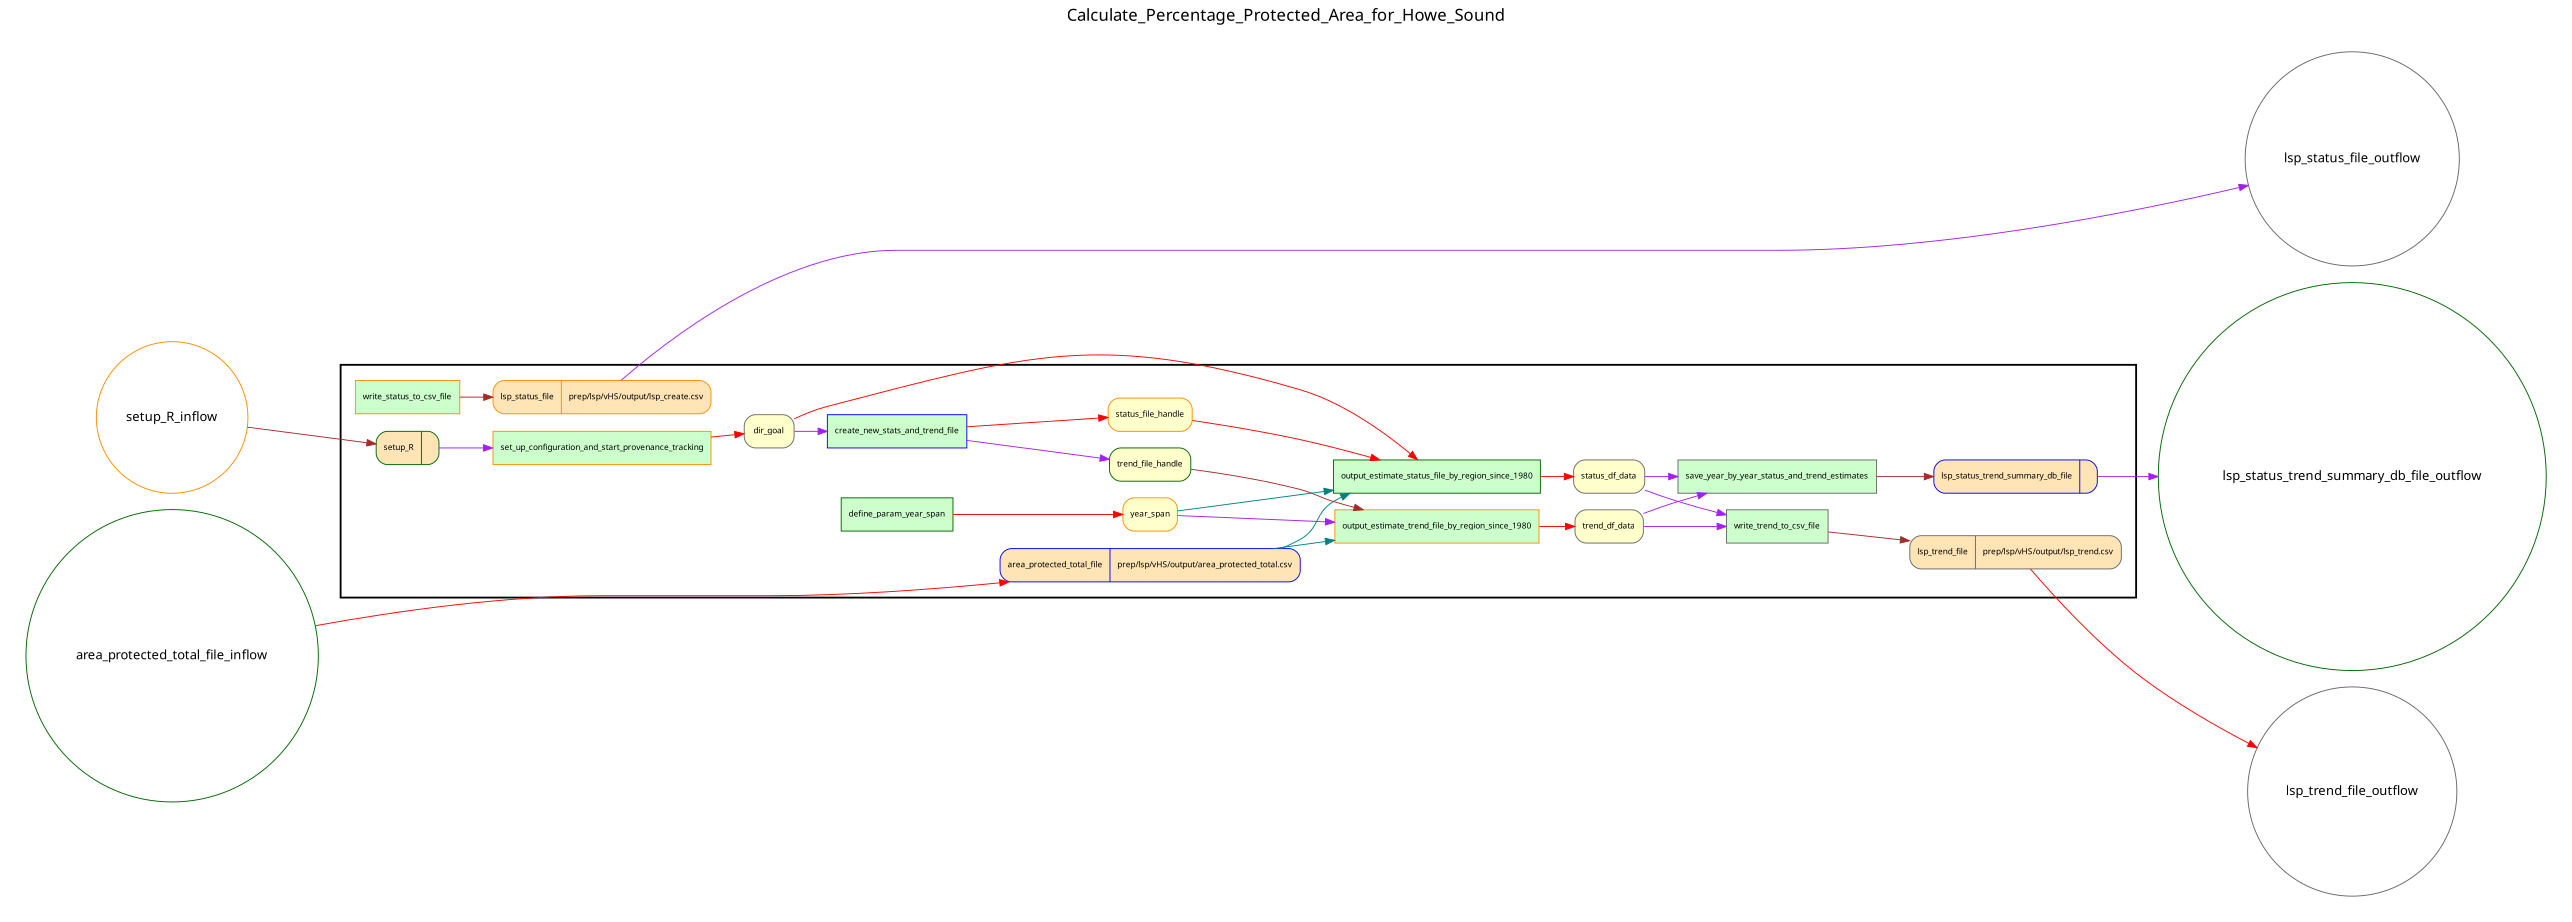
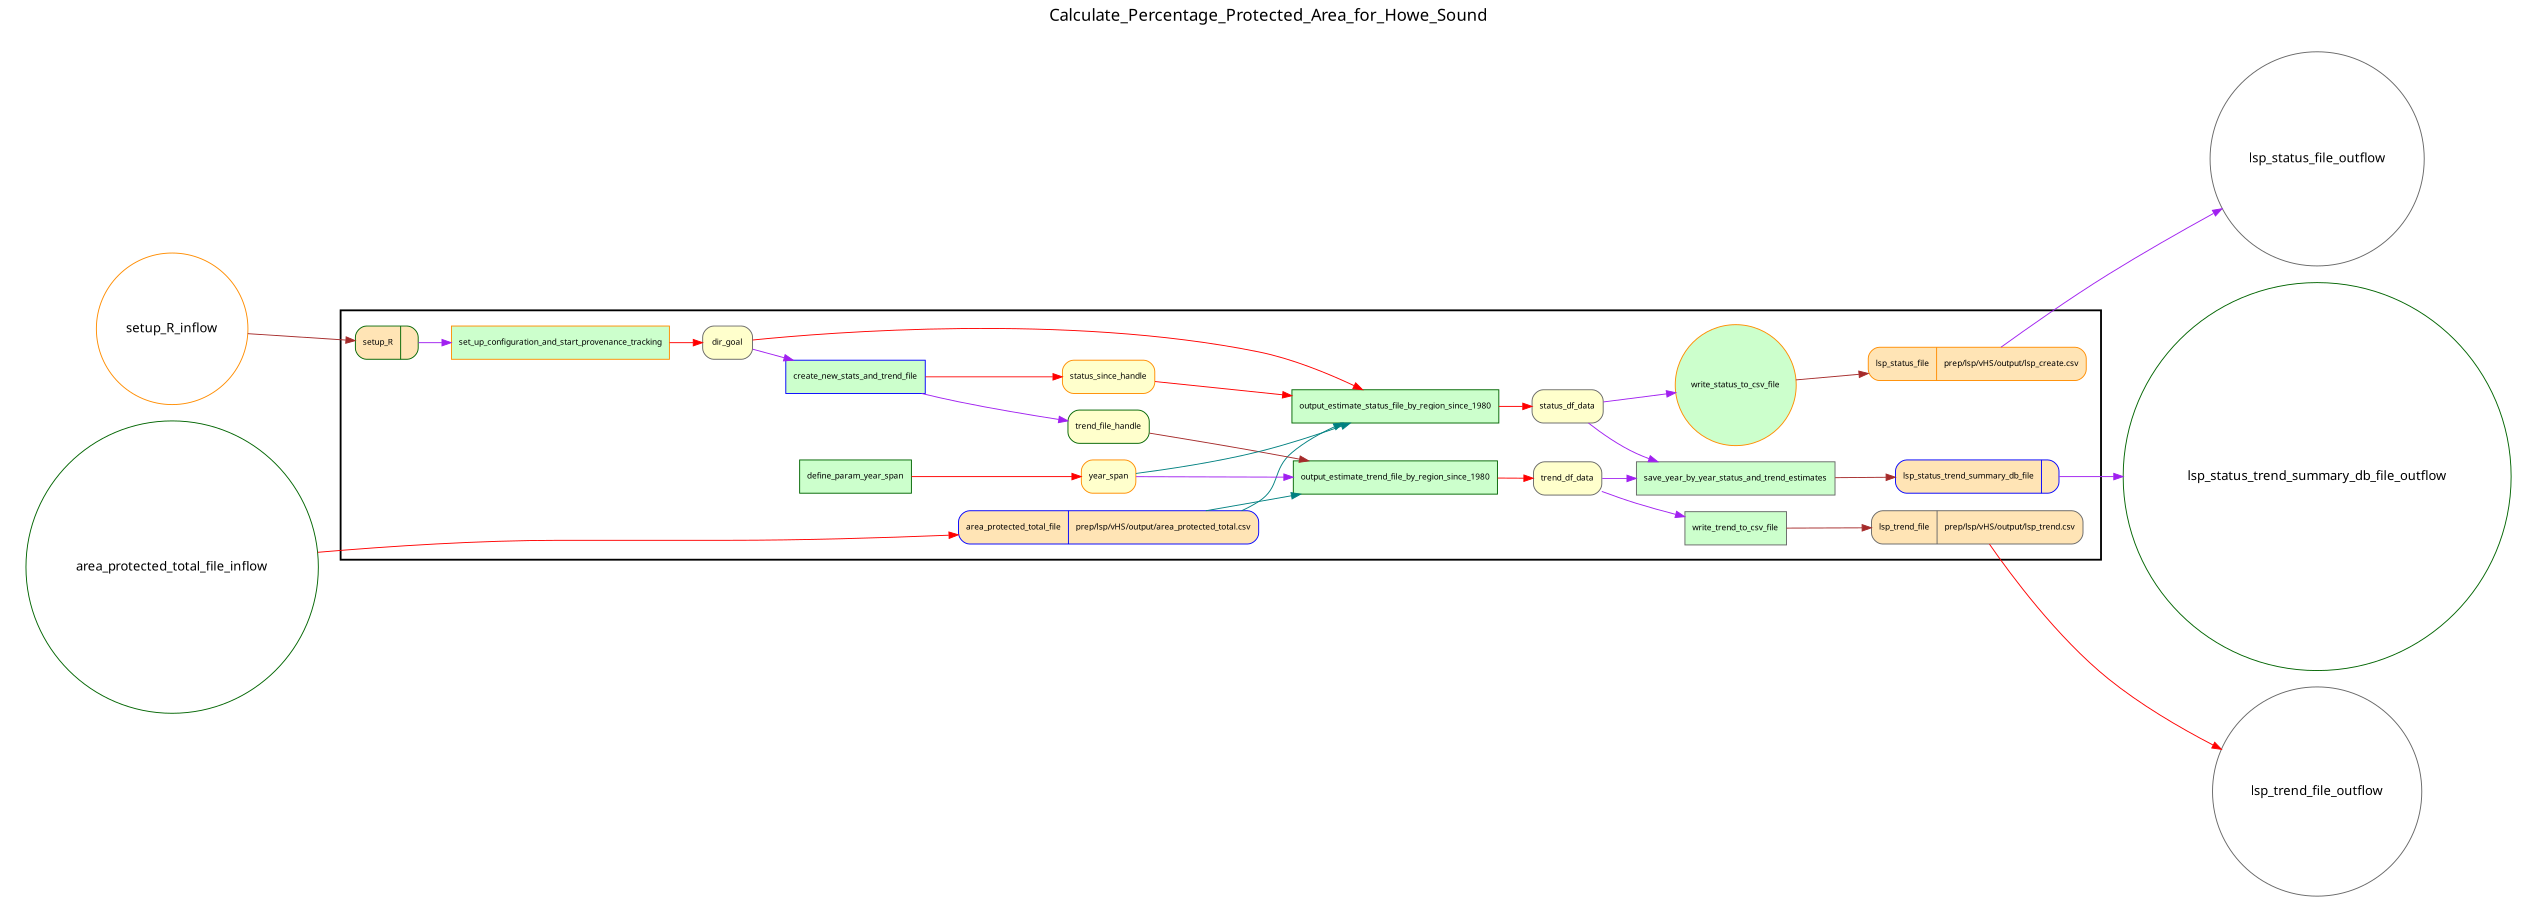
node "write_status_to_csv_file": shape box -> circle
node "status_file_handle": label "status_file_handle" -> "status_since_handle"
edge "status_df_data" -> "write_trend_to_csv_file": now "status_df_data" -> "write_status_to_csv_file"
node "output_estimate_trend_file_by_region_since_1980": color darkorange -> darkgreen
